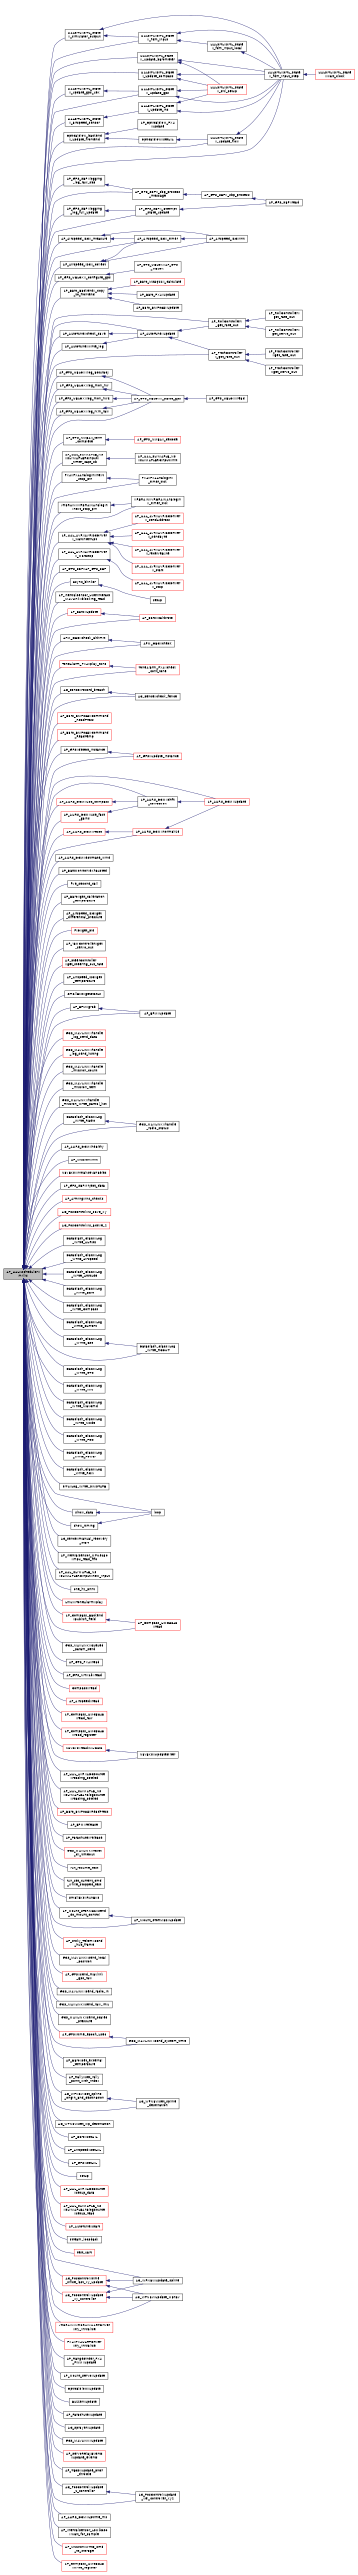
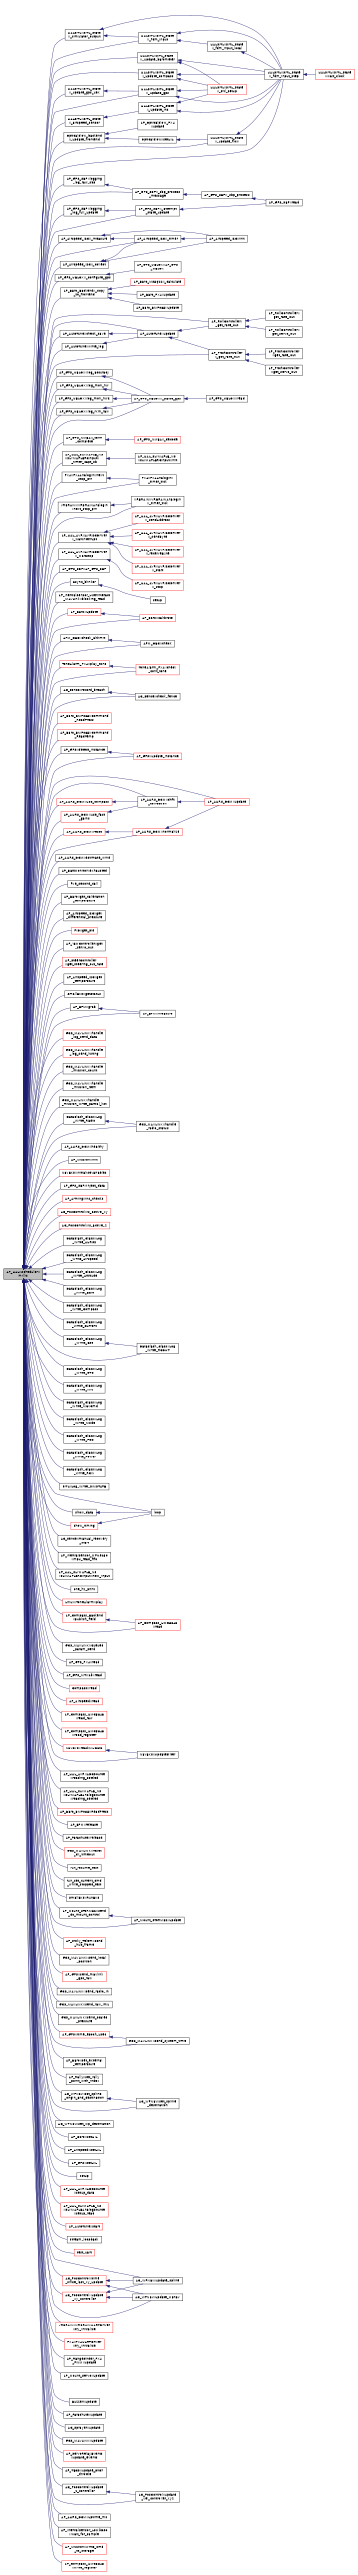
node "AP_EPM::update": label "AP_EPM::update" -> "AP_EPM::measure"
node "AC_PosControl::is_save_xy": label "AC_PosControl::is_save_xy" -> "AC_PosControl::is_active_xy"
node "show_timing": color black -> red
node "OpticalFlow::update": removed
